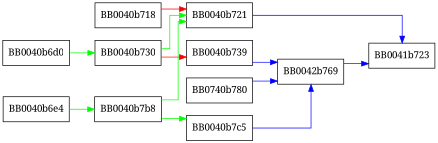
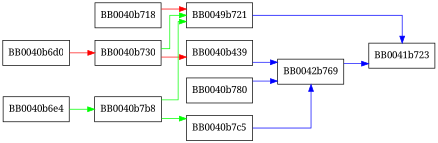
node "BB0040b721": label "BB0040b721" -> "BB0049b721"
edge "BB0040b6d0" -> "BB0040b730": color green -> red
node "BB0040b739": label "BB0040b739" -> "BB0040b439"
node "BB0740b780": label "BB0740b780" -> "BB0040b780"
